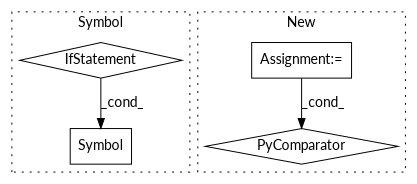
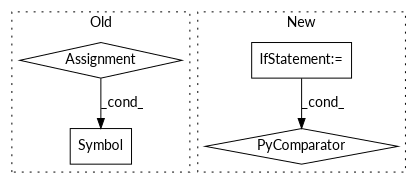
cluster "Symbol": label "Symbol" -> "Old"
node "IfStatement": label "IfStatement" -> "Assignment"
node "Assignment:=": label "Assignment:=" -> "IfStatement:="
